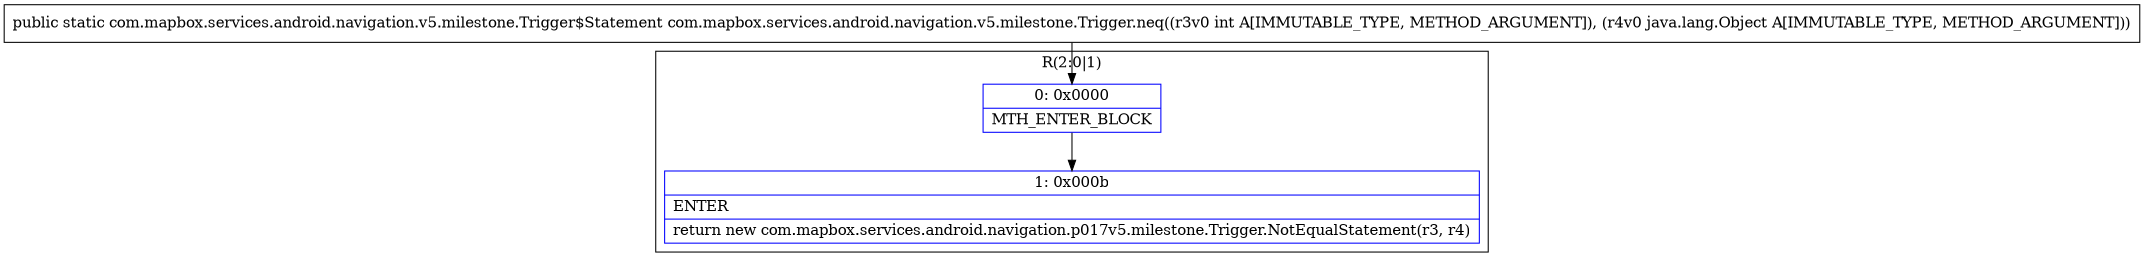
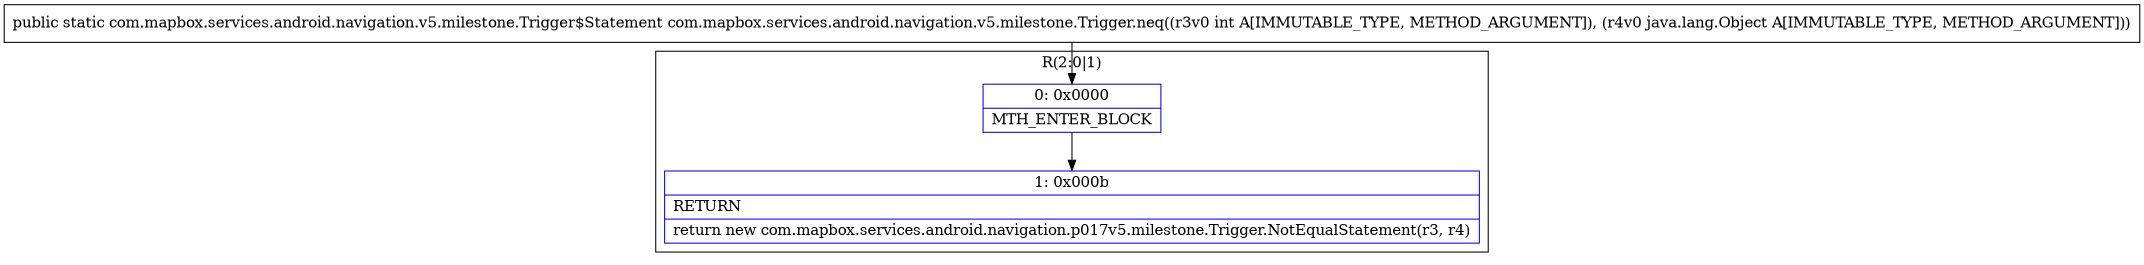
node "1: 0x000b": text "ENTER" -> "RETURN"
